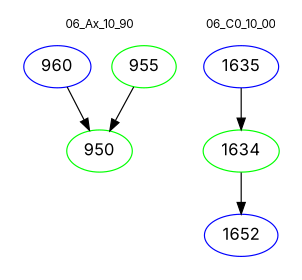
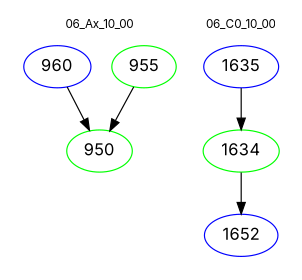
cluster "06_Ax_10_90": label "06_Ax_10_90" -> "06_Ax_10_00"
